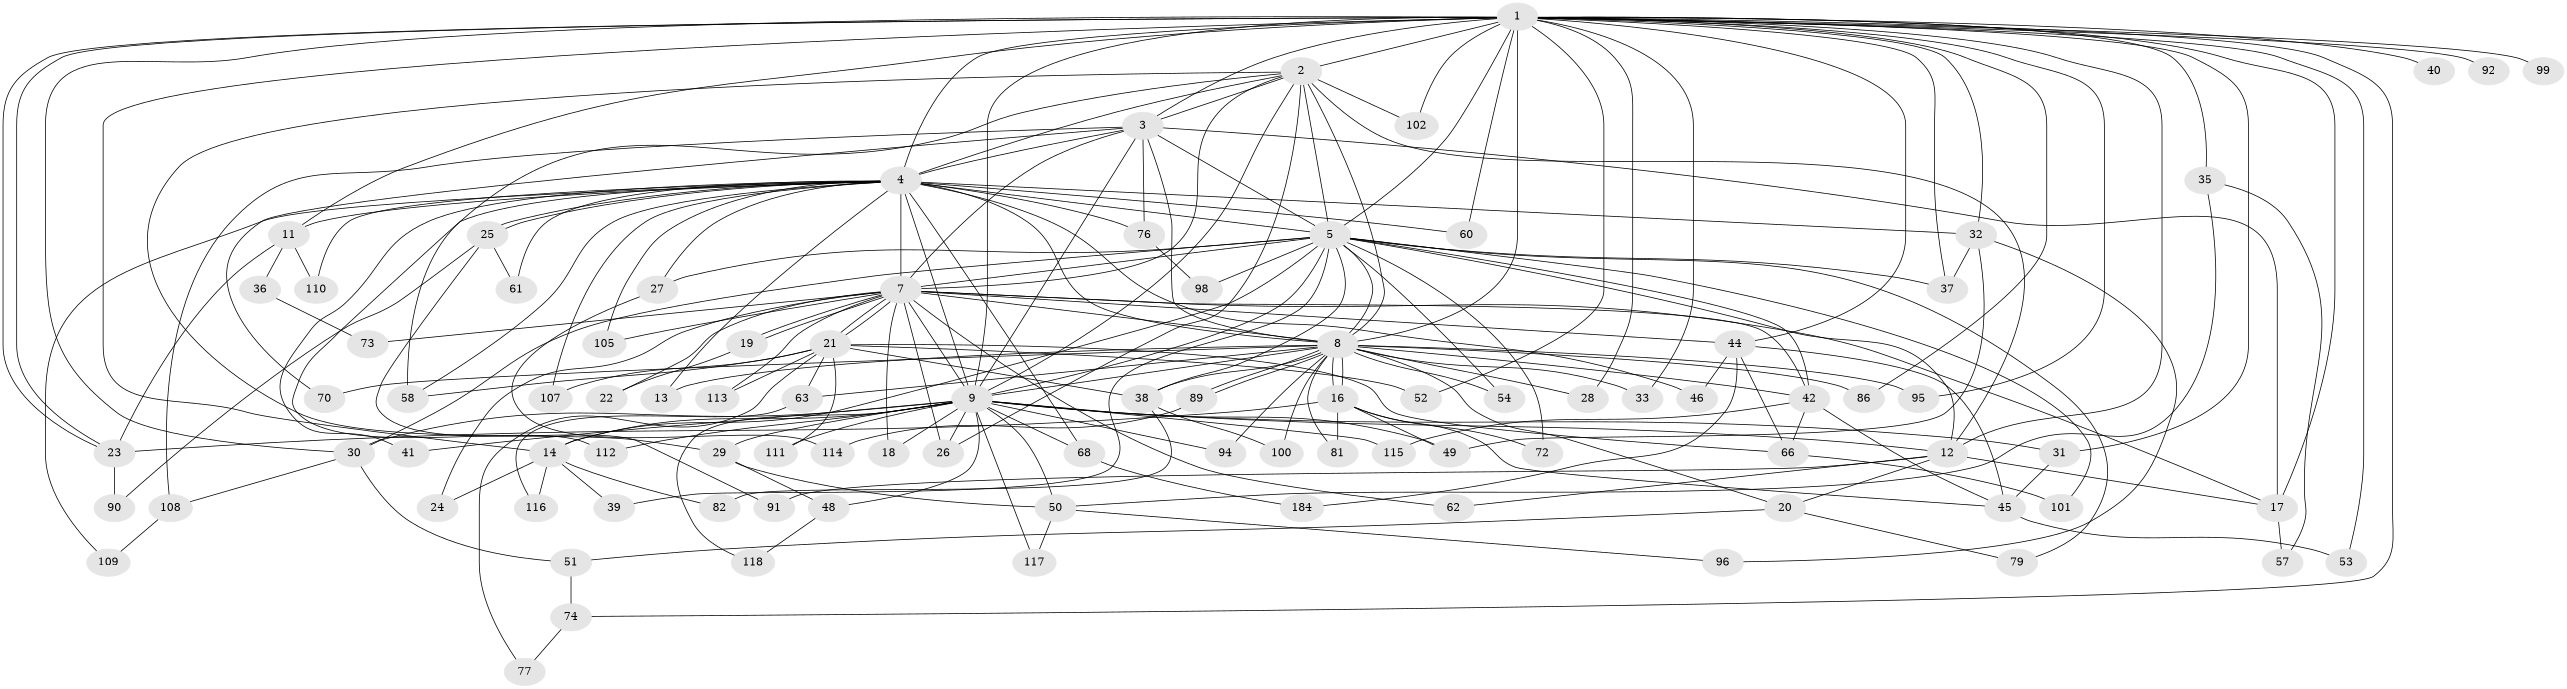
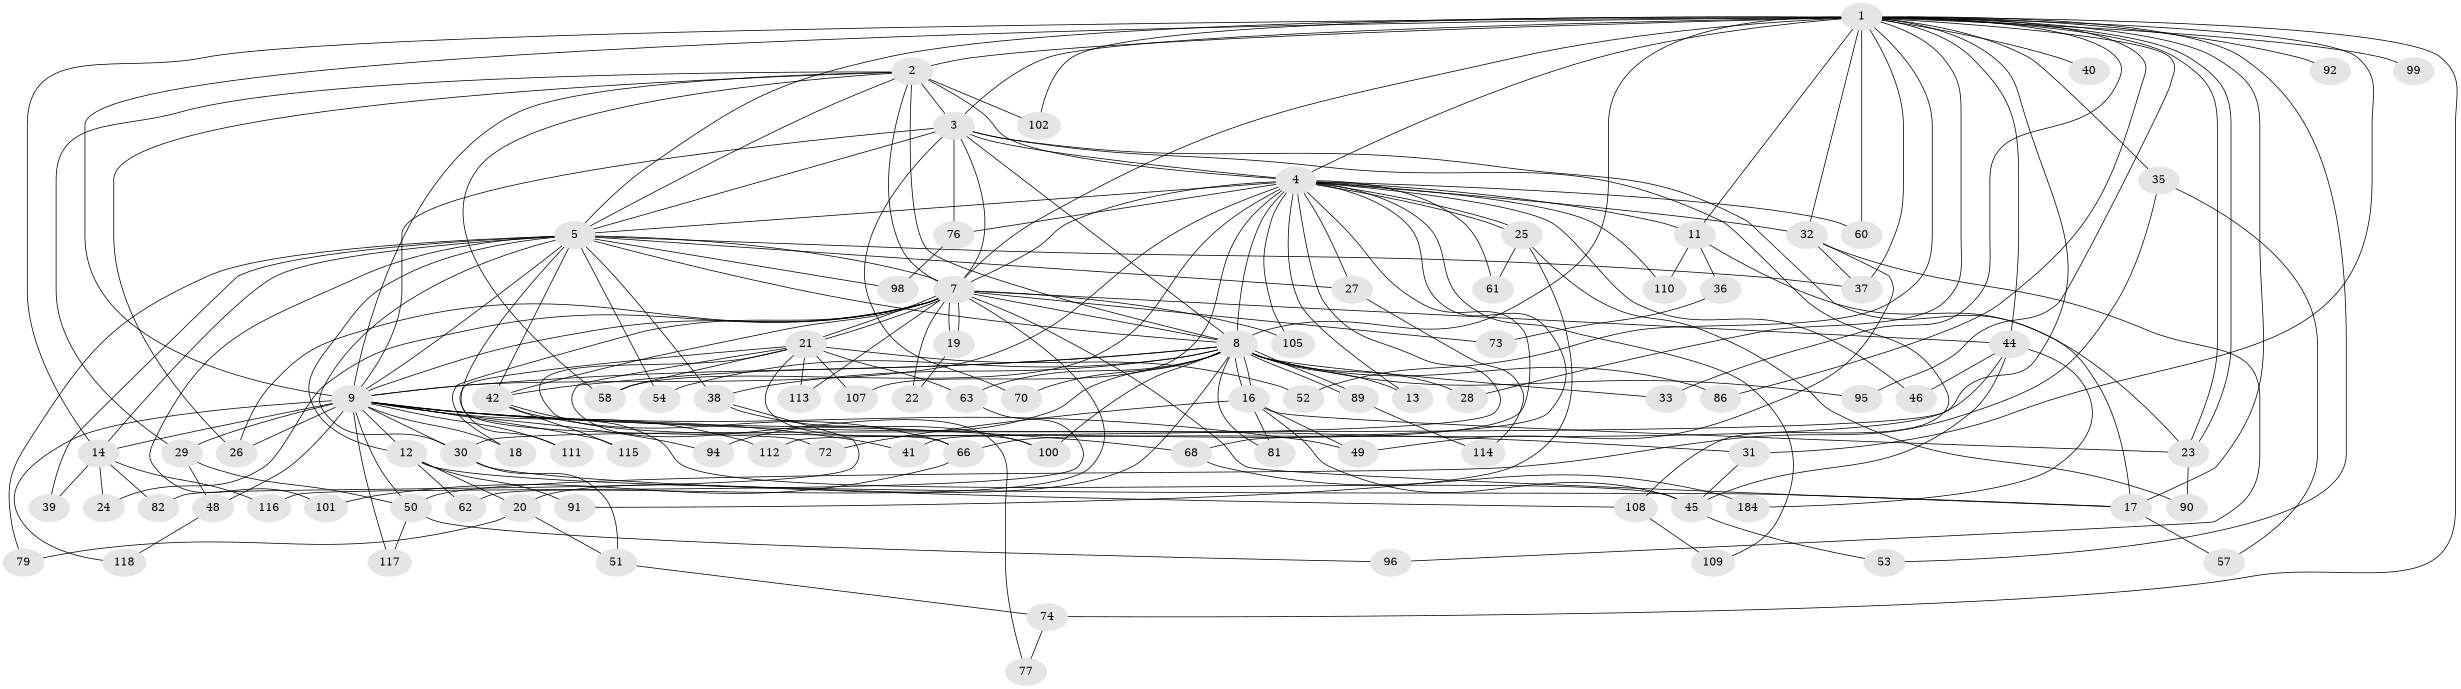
edge "1" -- "12": now "1" -- "7"
edge "2" -- "12": removed
edge "21" -- "38": now "21" -- "100"
